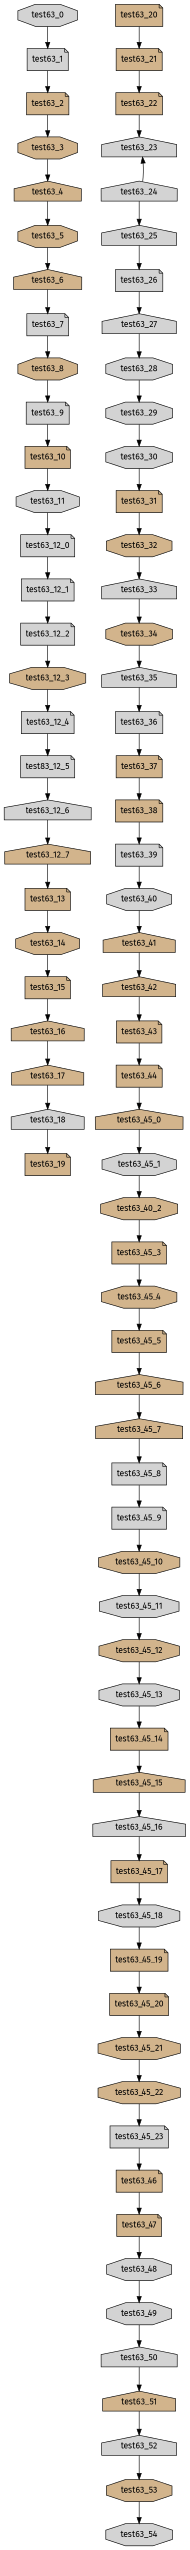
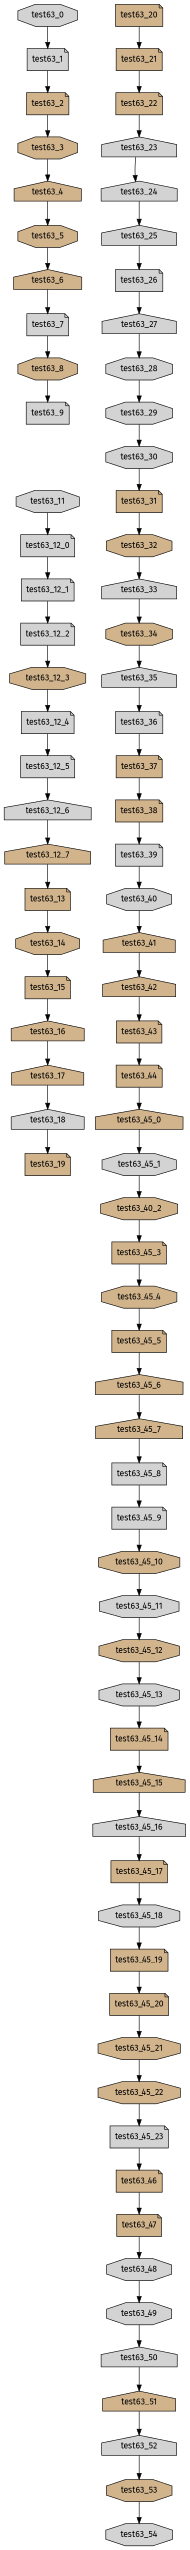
edge "test63_24" -> "test63_23": reversed
node "test63_10": removed
node "test83_12_5": label "test83_12_5" -> "test63_12_5"
